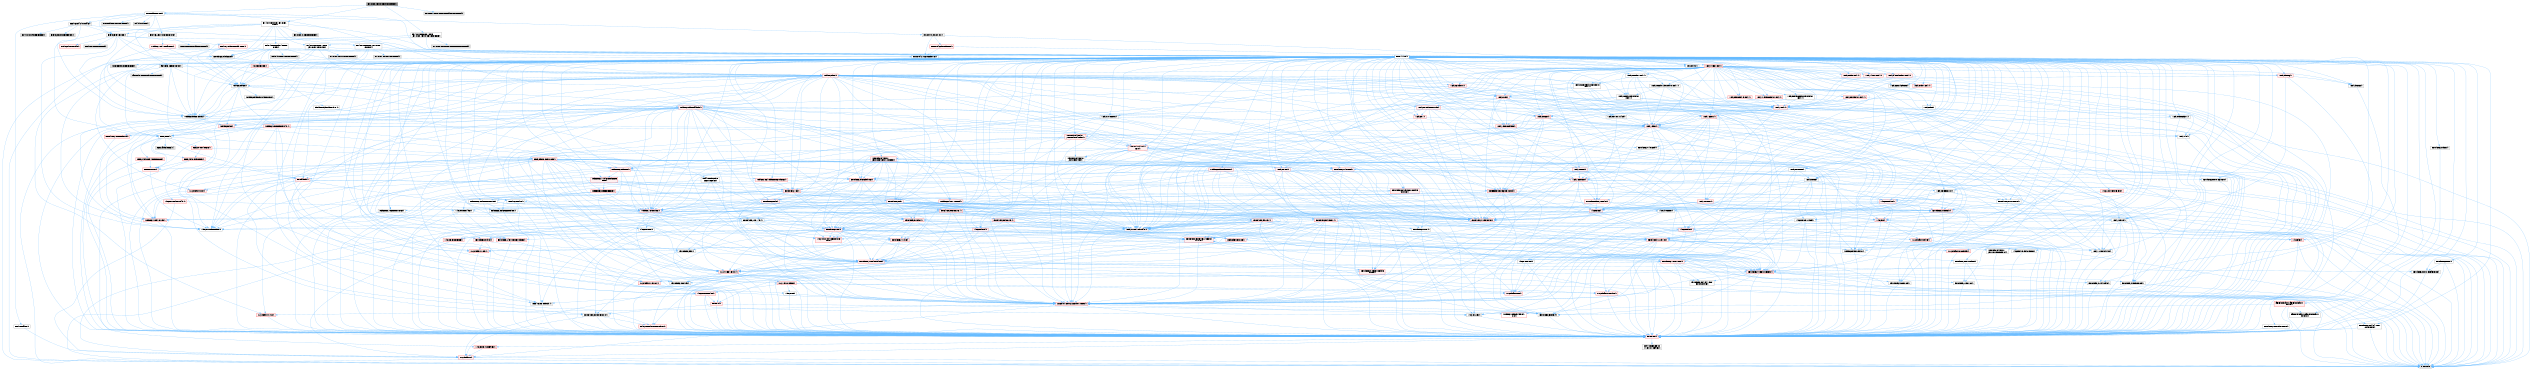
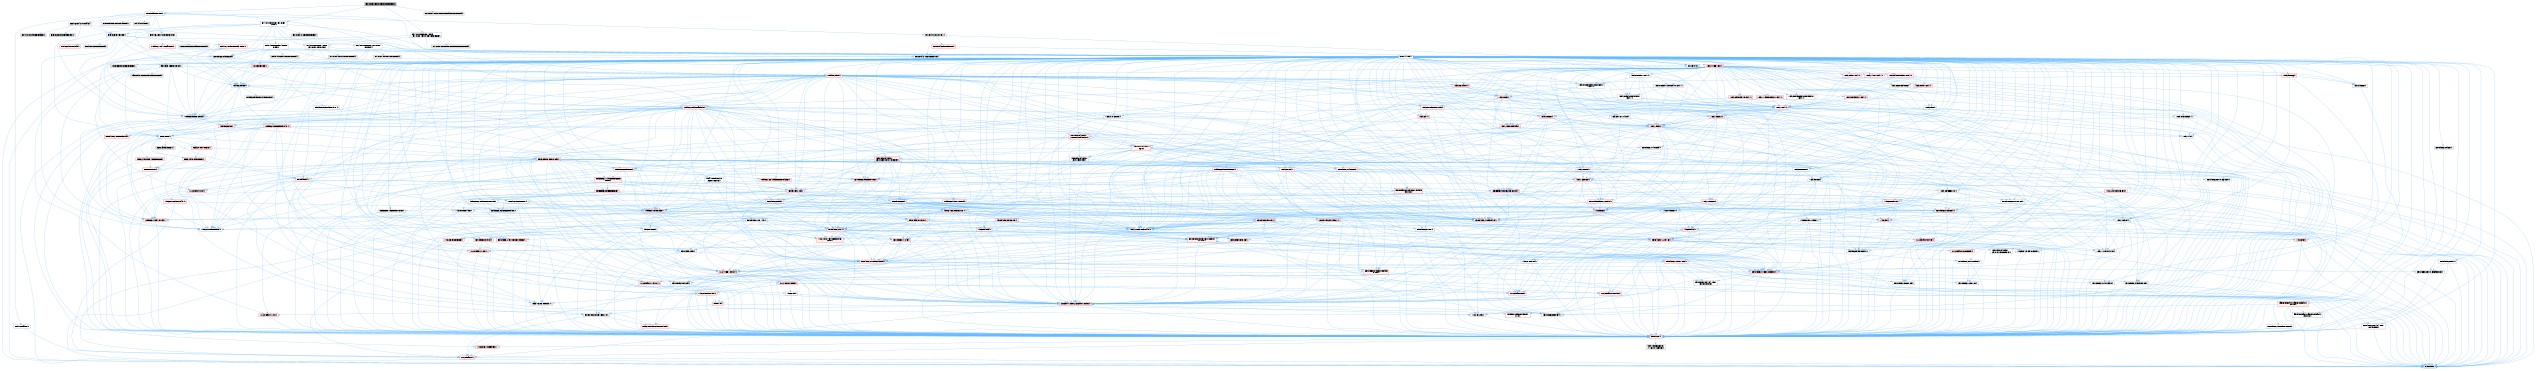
node "Logging/Logging.h": label "Logging/Logging.h" -> "Logging/LogCategory.h"
